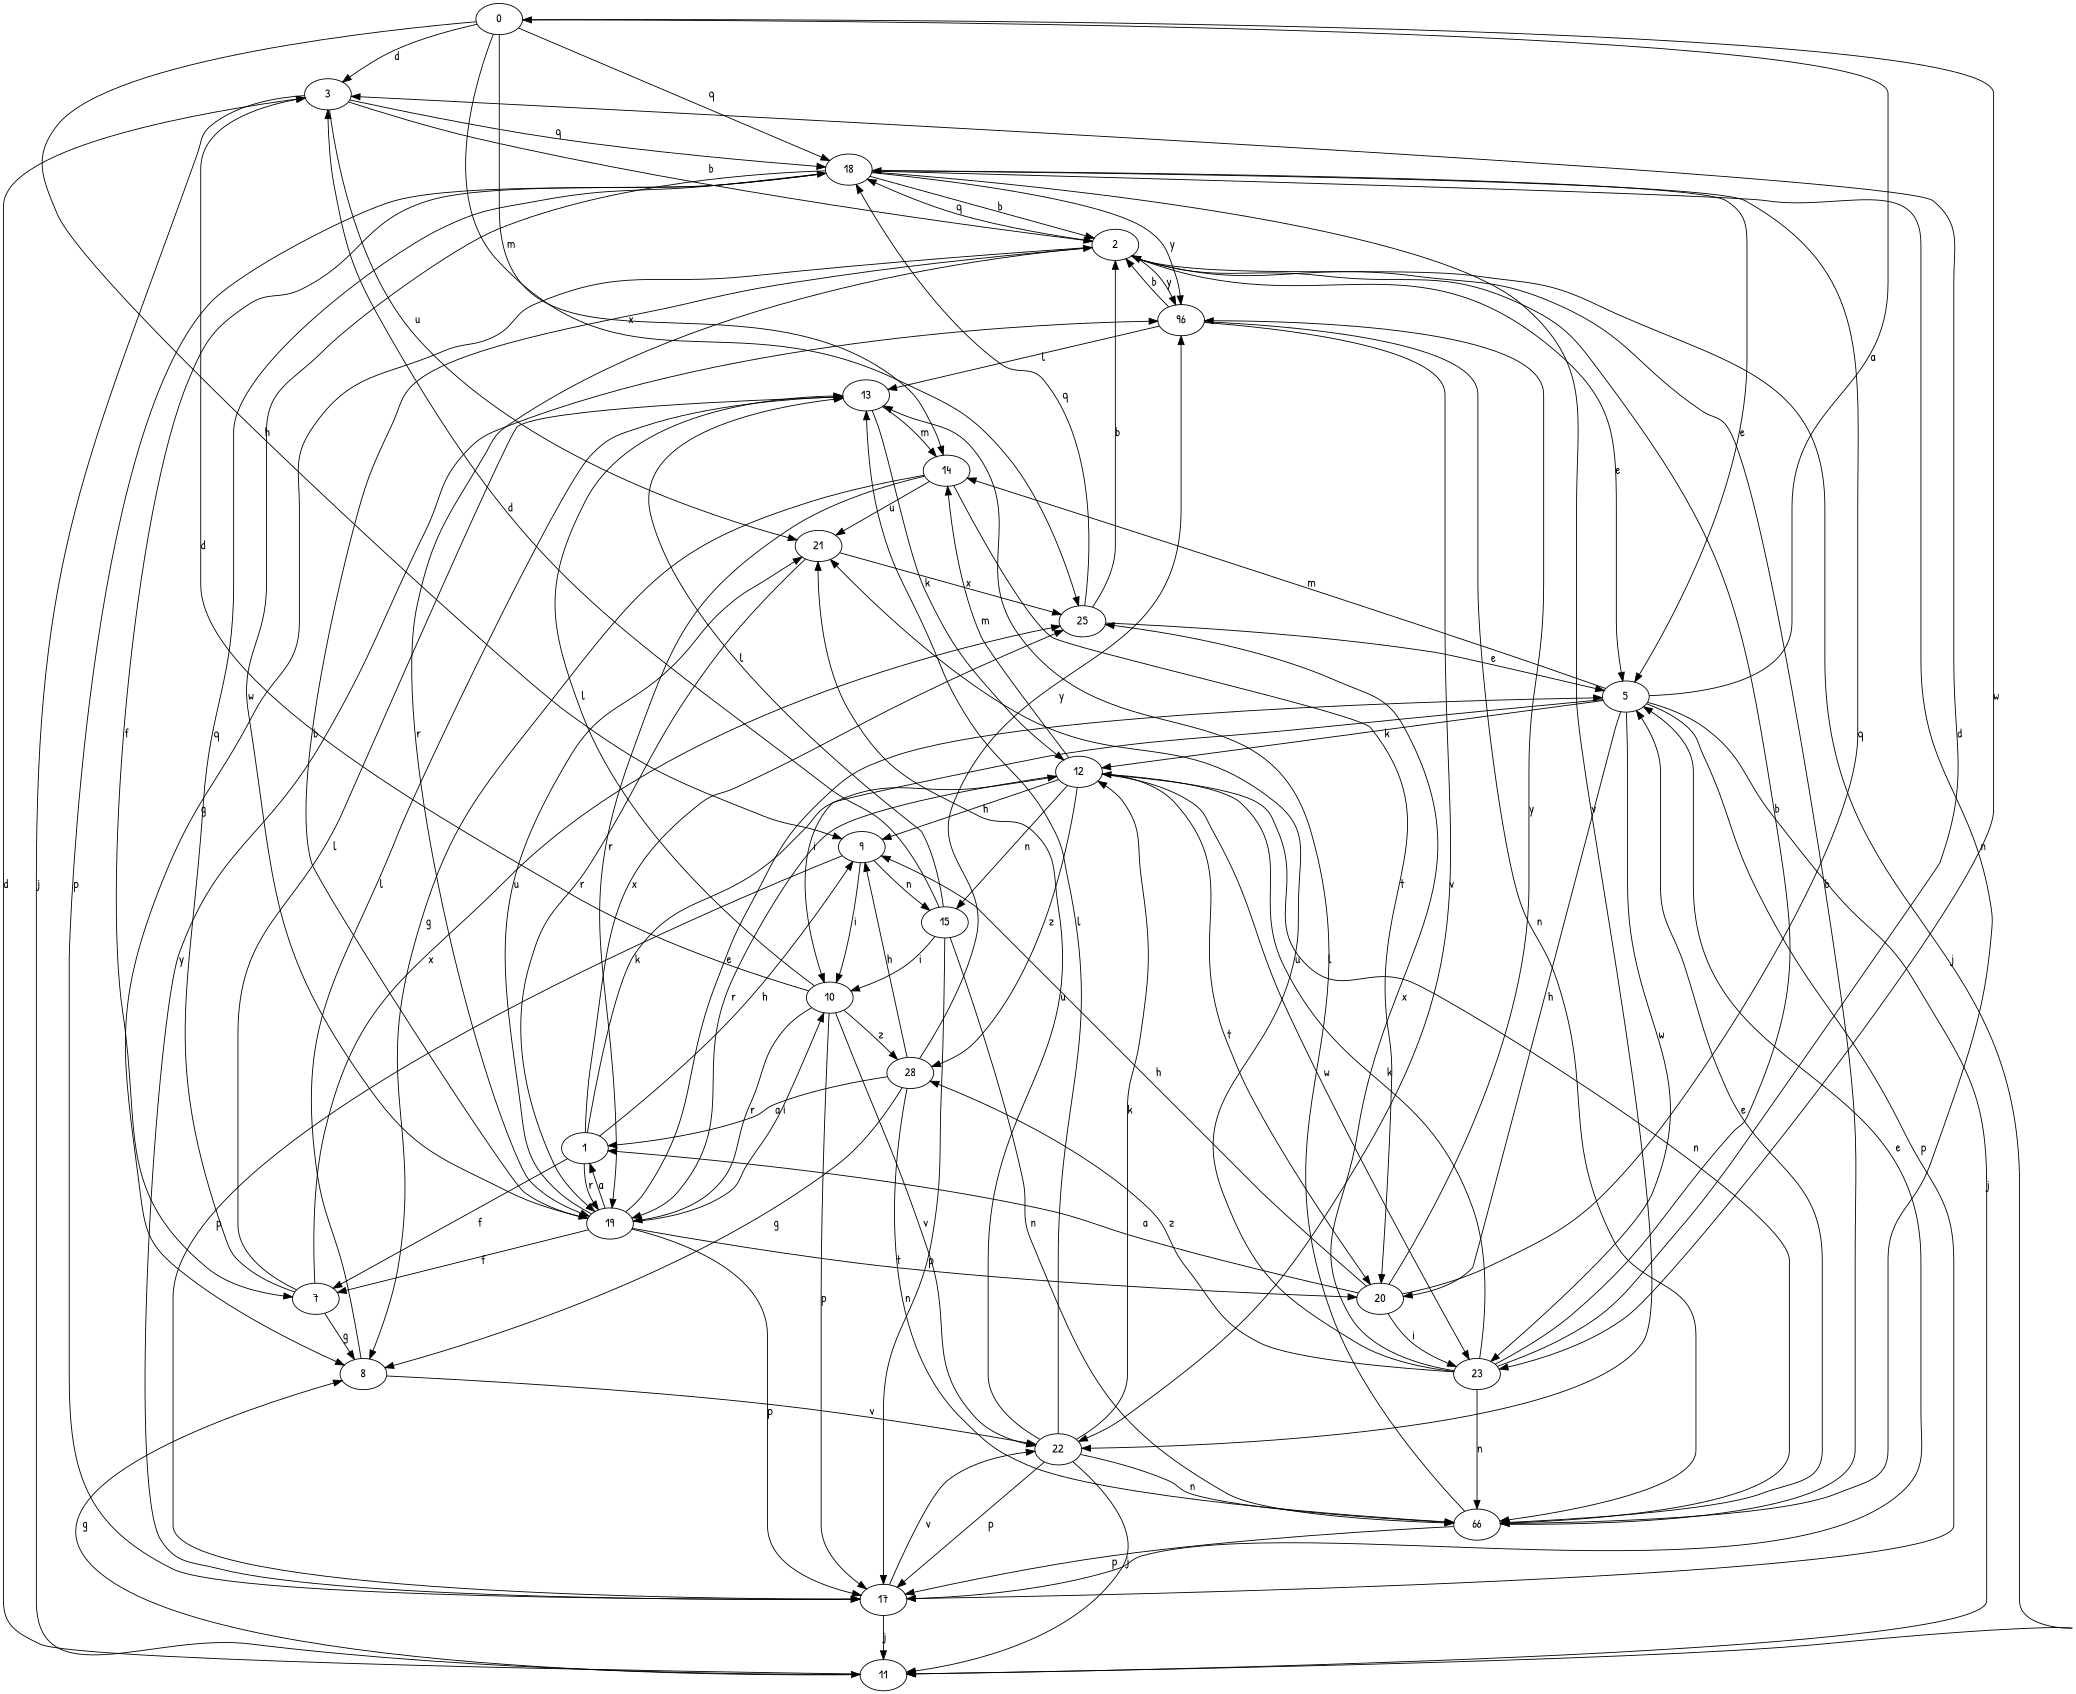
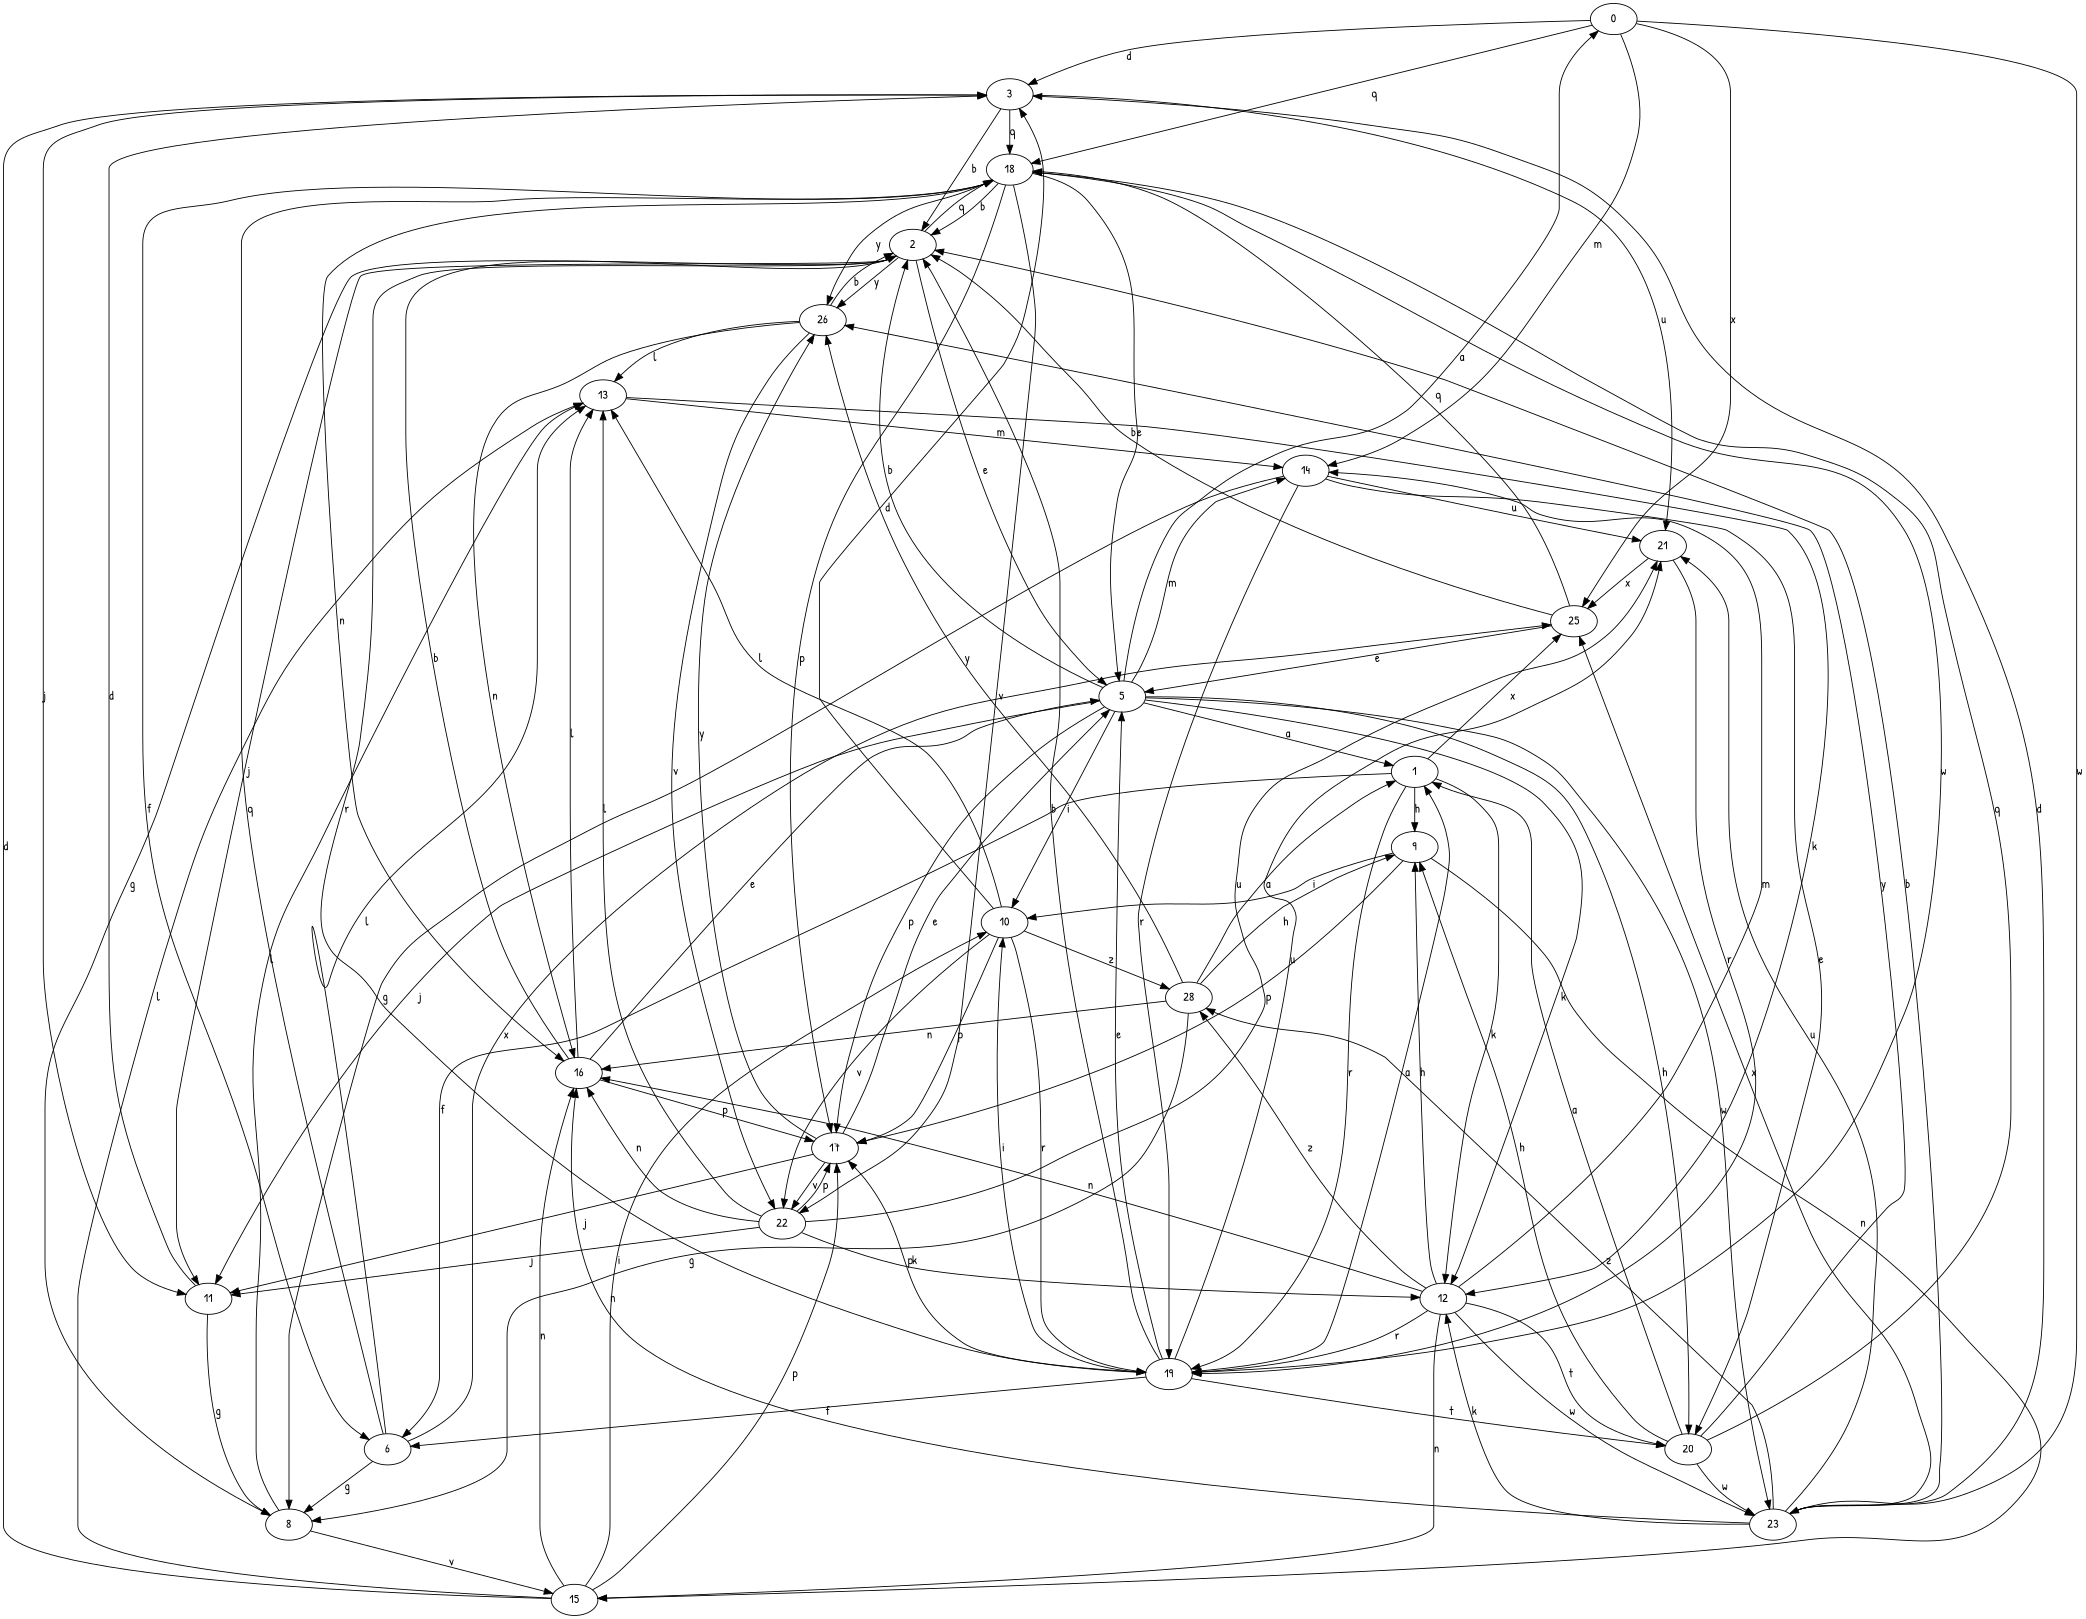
node "96": label "96" -> "26"
edge "0" -> "9": removed, label "h"
edge "5" -> "2": added, label "b"
edge "5" -> "1": added, label "a"
edge "14" -> "20": label "t" -> "e"
node "7": label "7" -> "6"
edge "20" -> "23": label "i" -> "w"
edge "8" -> "22": now "8" -> "15"
node "66": label "66" -> "16"
